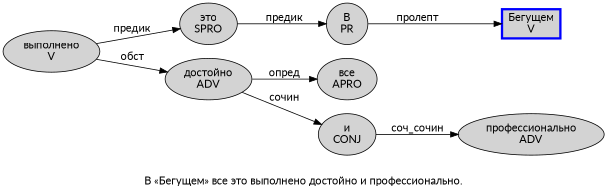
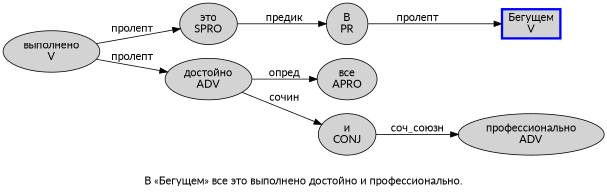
edge "выполнено V" -> "это SPRO": label "предик" -> "пролепт"
edge "выполнено V" -> "достойно ADV": label "обст" -> "пролепт"
edge "и CONJ" -> "профессионально ADV": label "соч_сочин" -> "соч_союзн"
